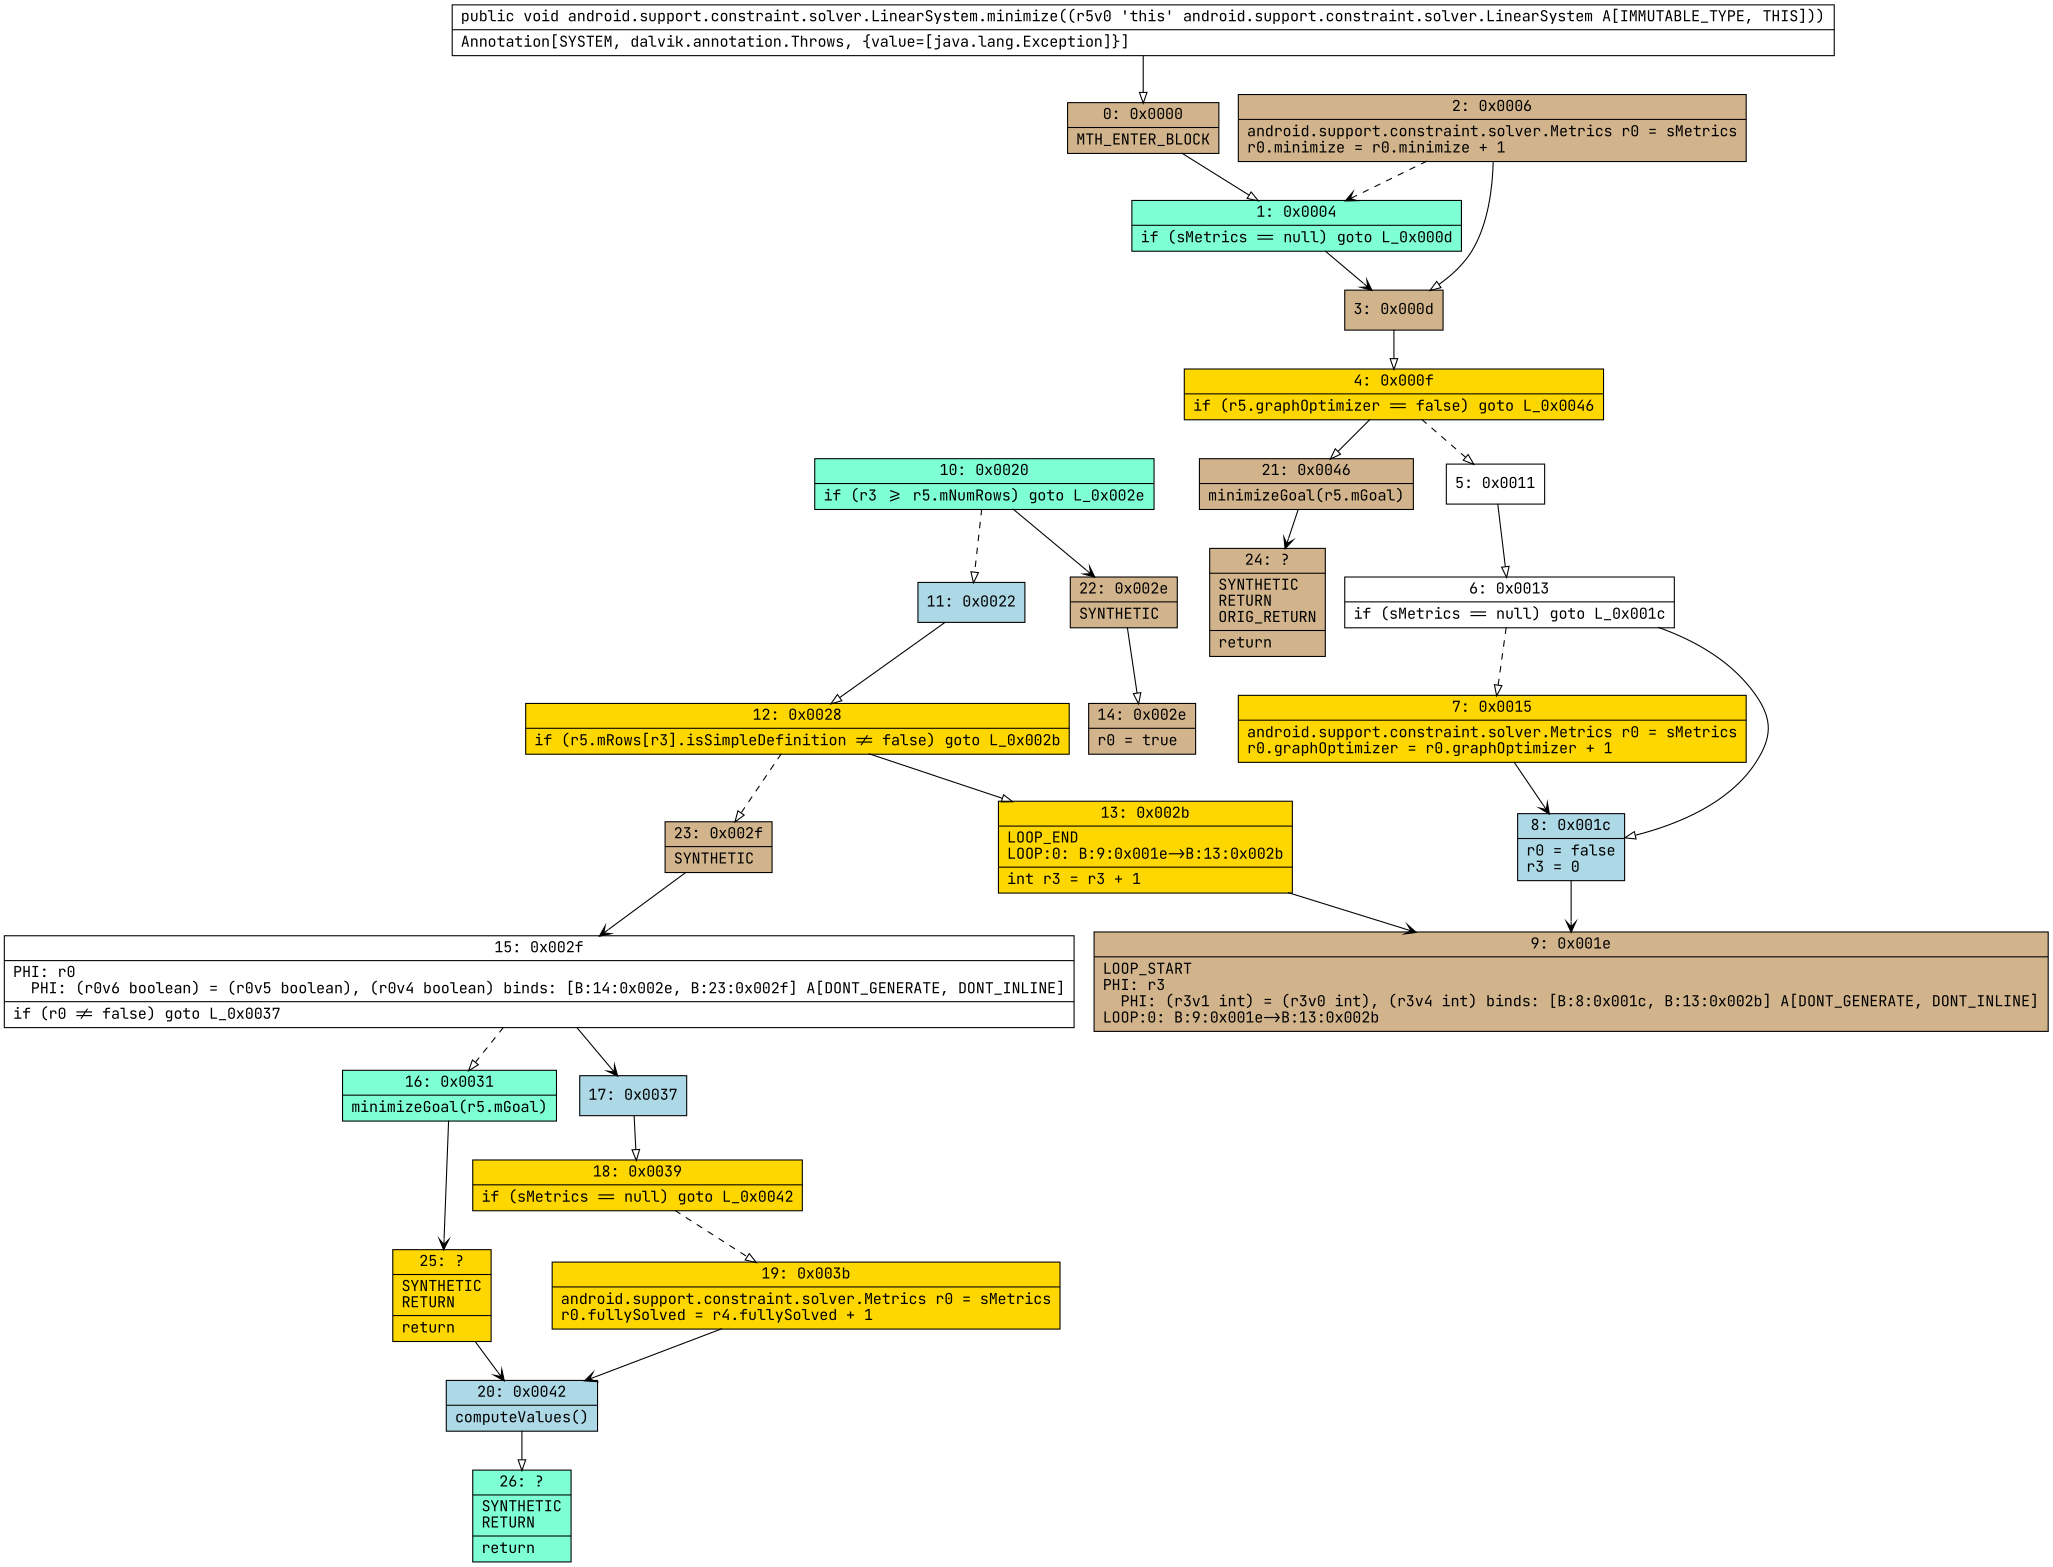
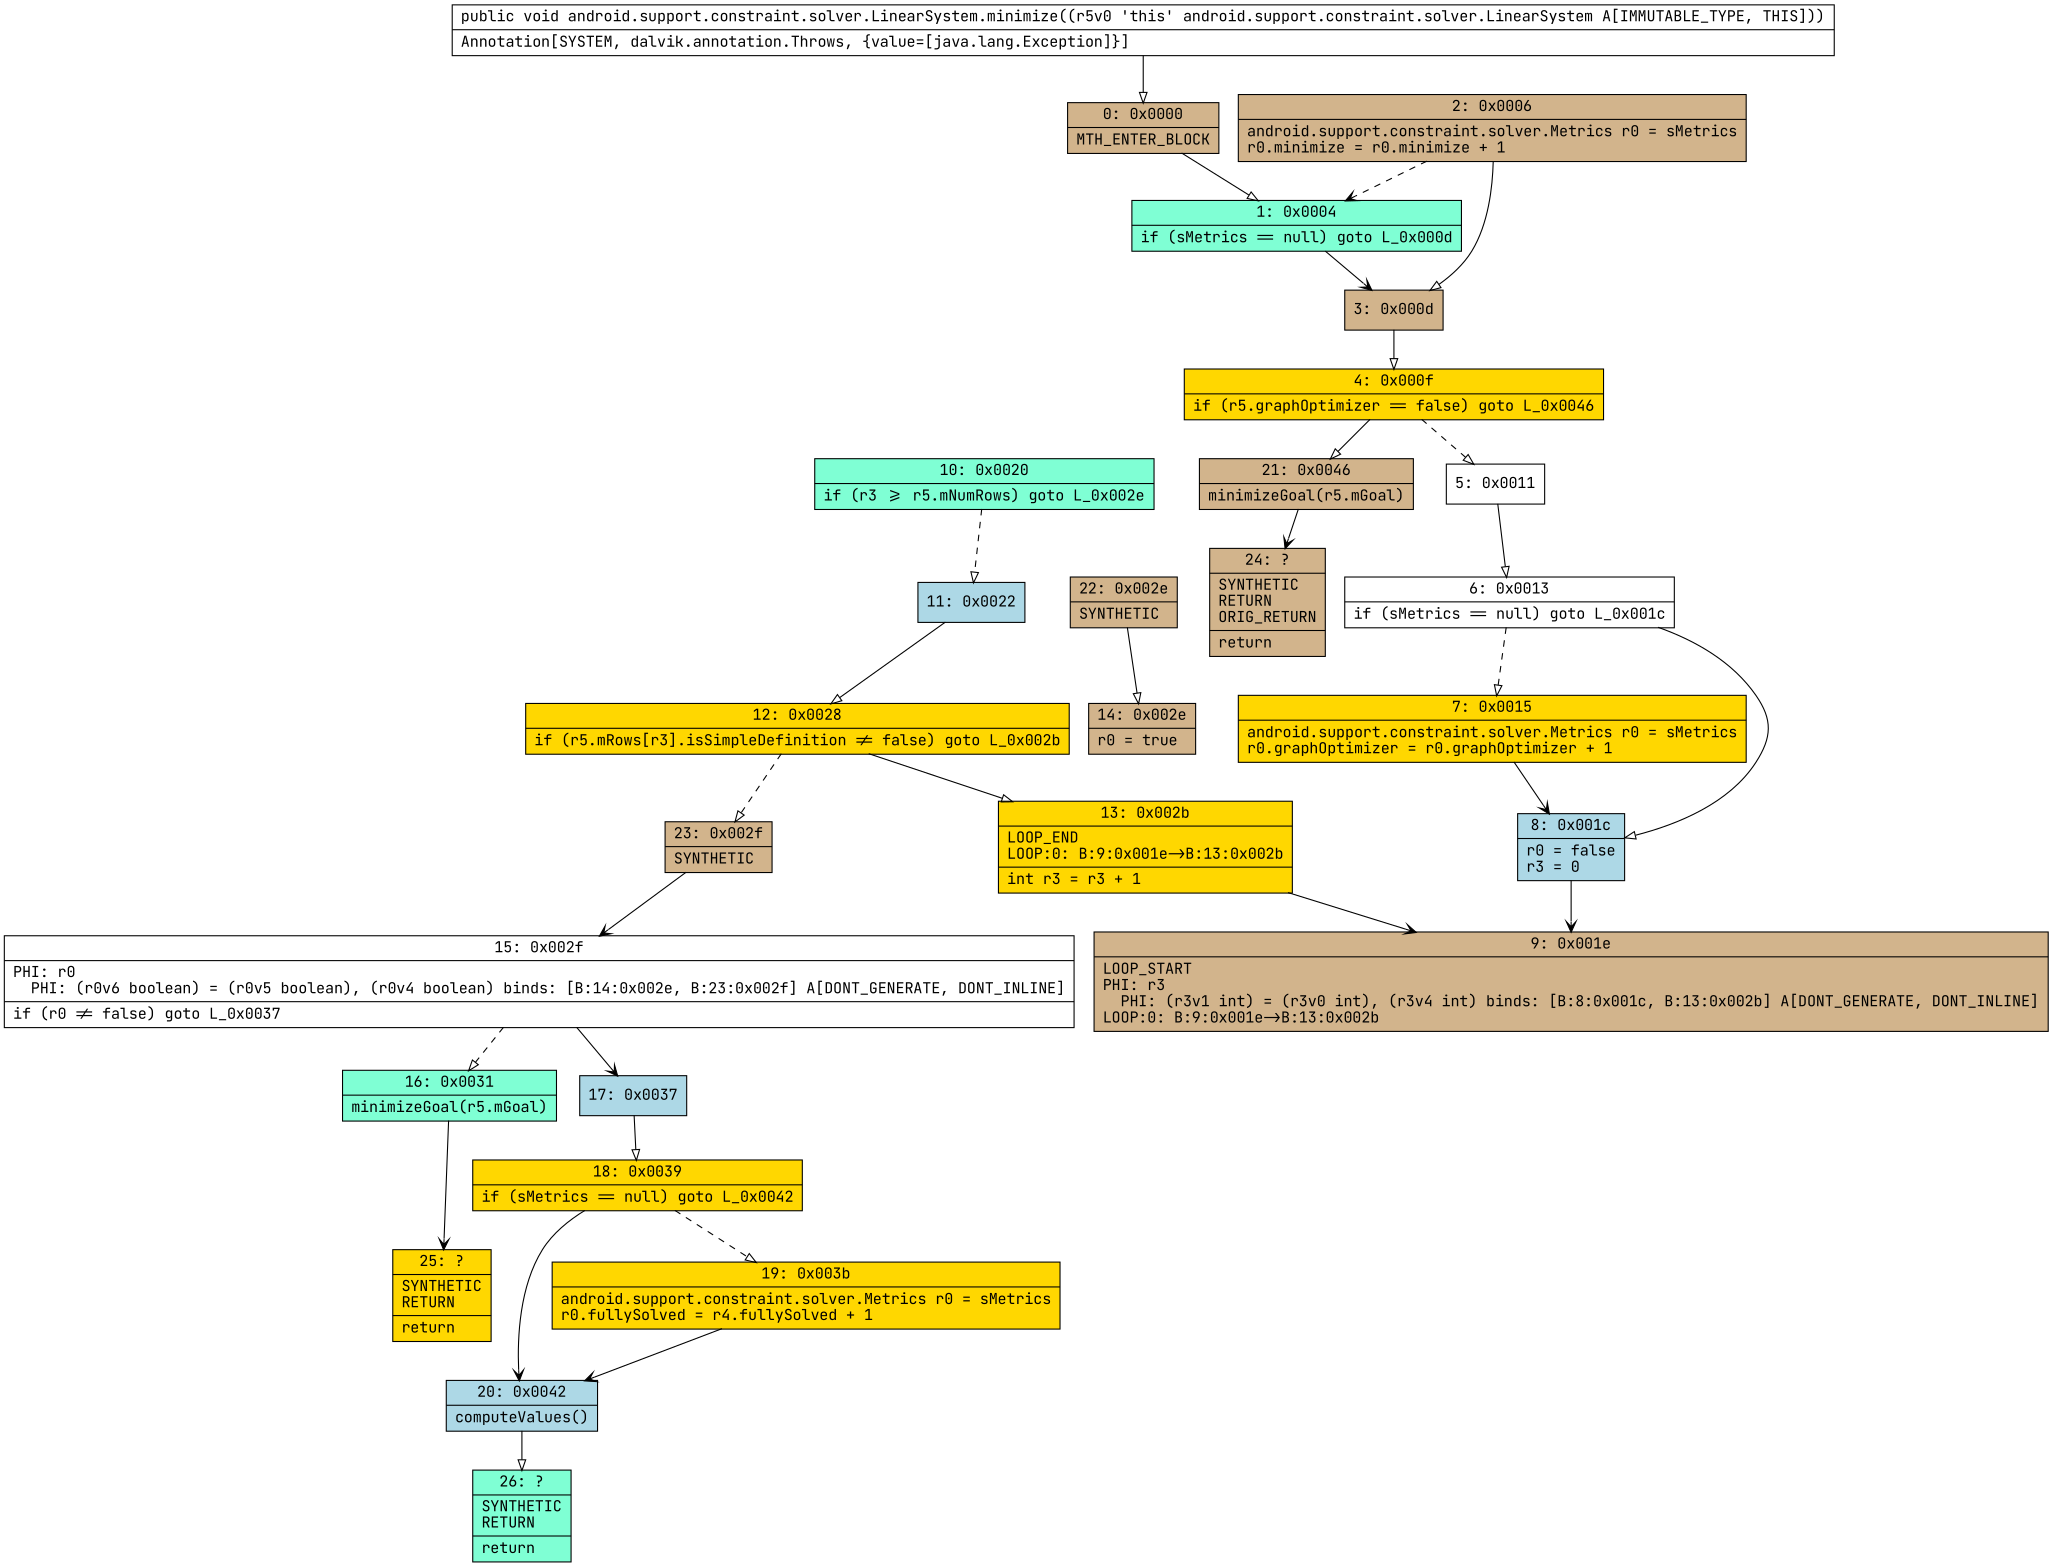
edge "10: 0x0020" -> "22: 0x002e": removed
edge "25: ?" -> "20: 0x0042": now "18: 0x0039" -> "20: 0x0042"
